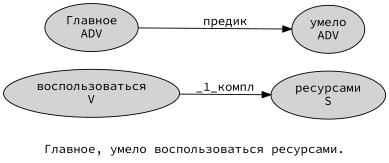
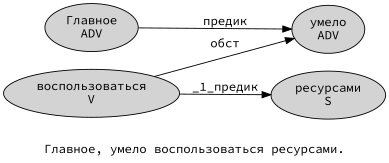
edge "воспользоваться V" -> "умело ADV": added, label "обст"
edge "воспользоваться V" -> "ресурсами S": label "_1_компл" -> "_1_предик"
